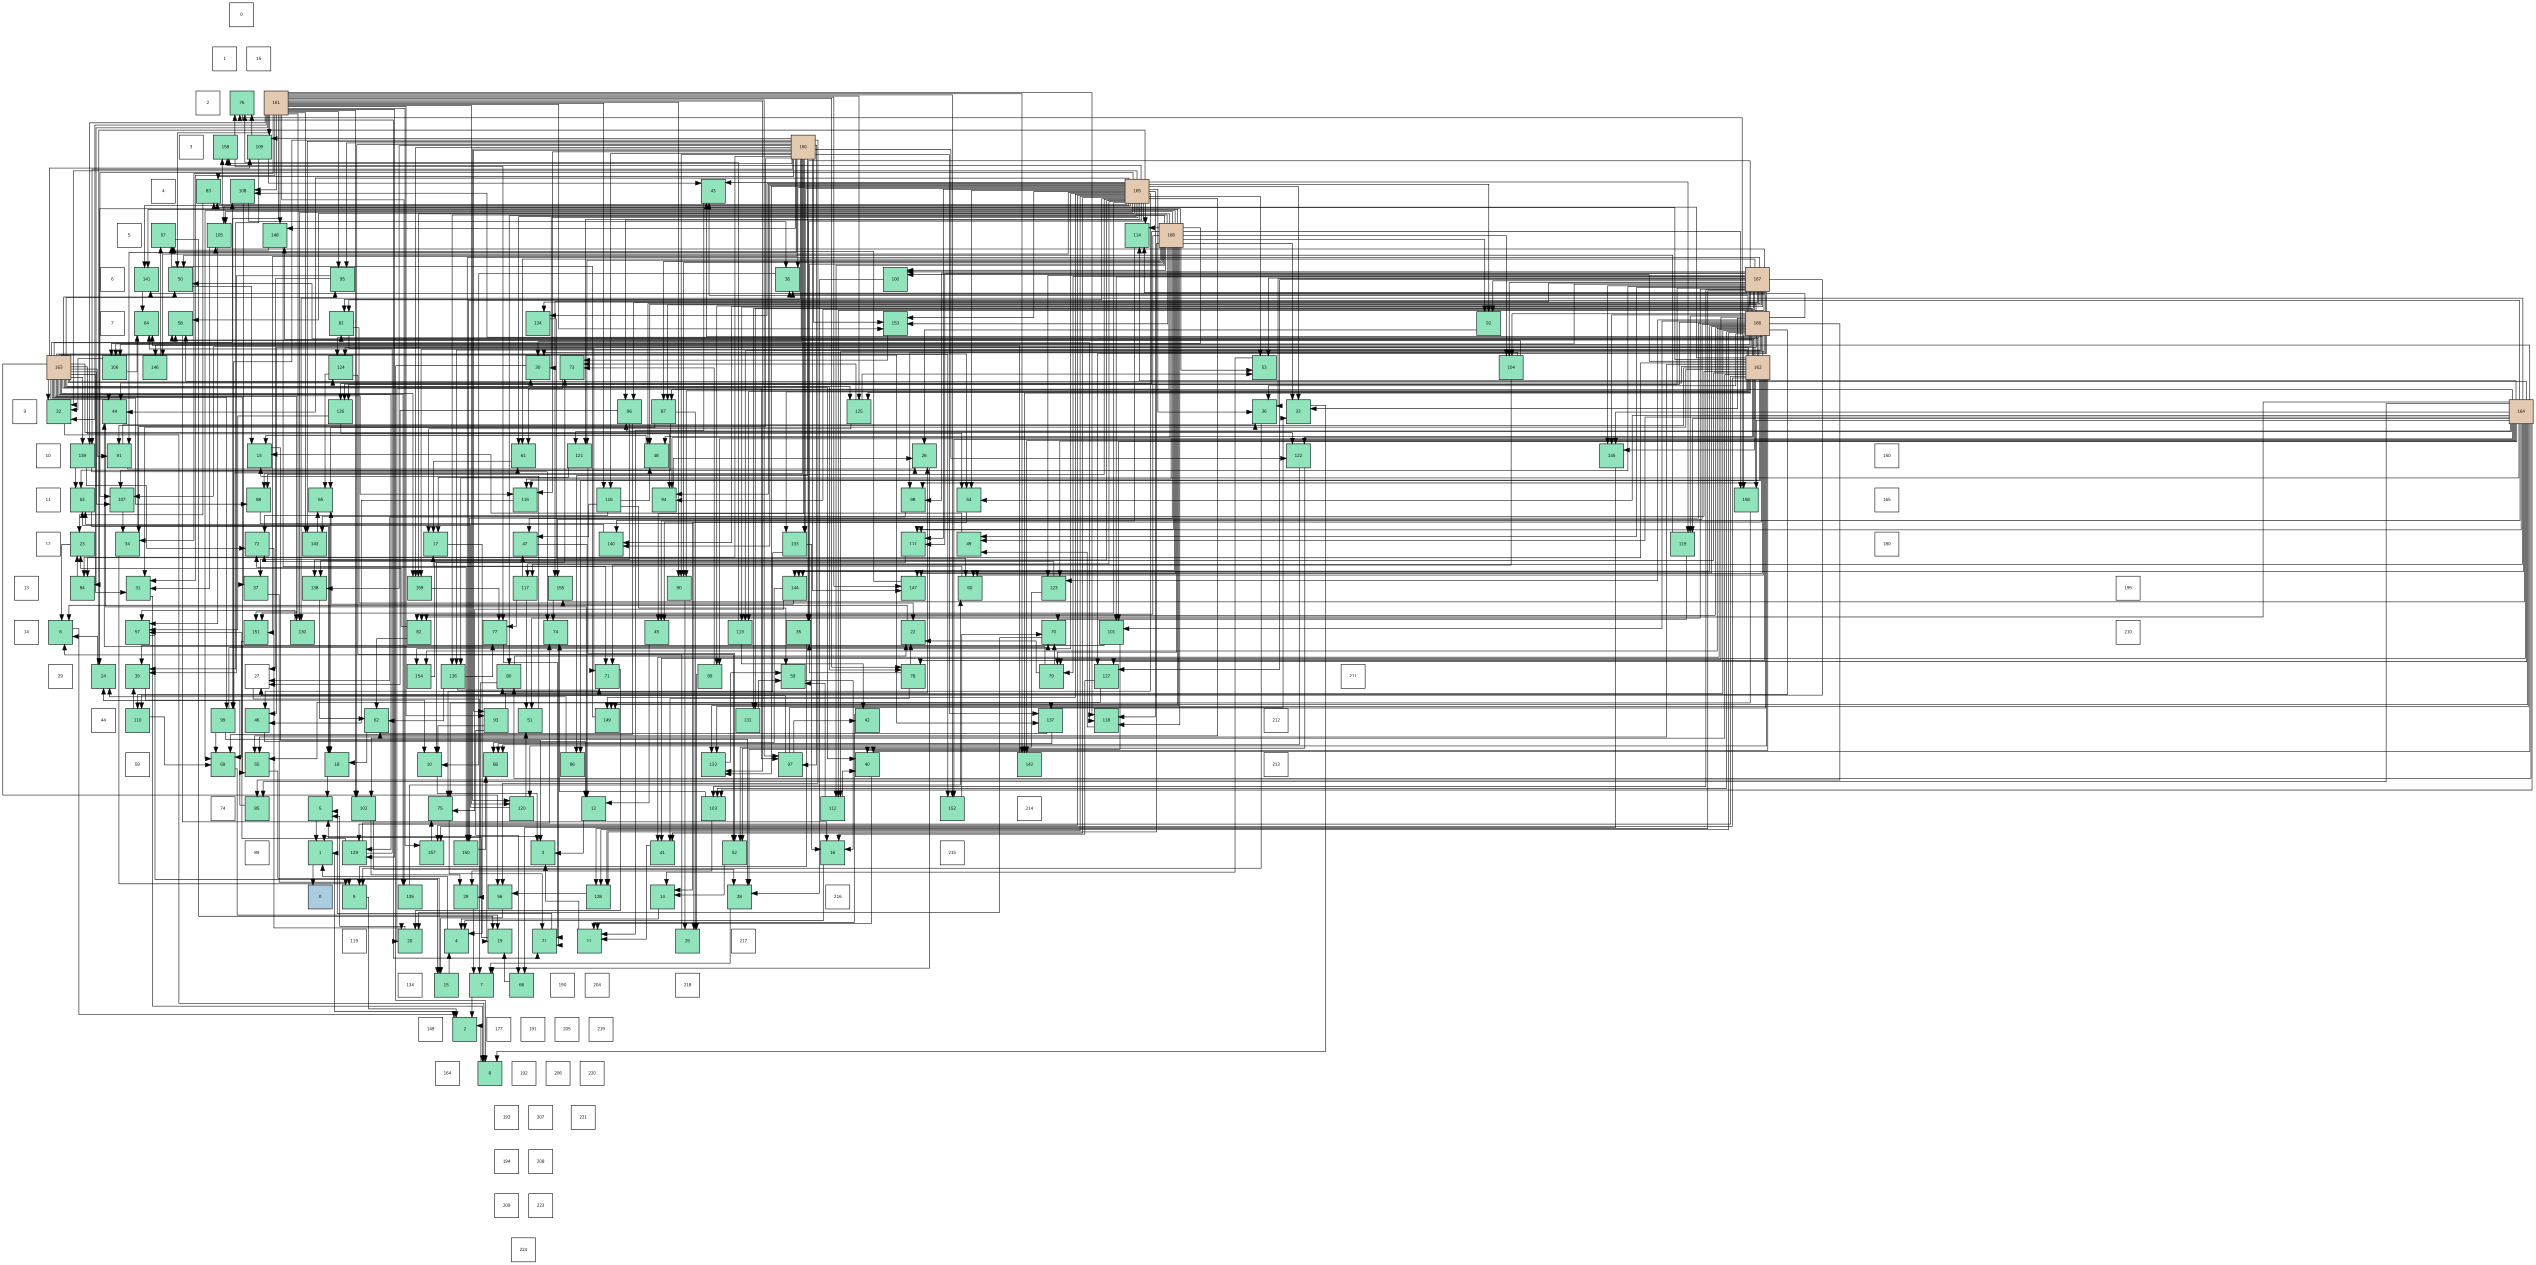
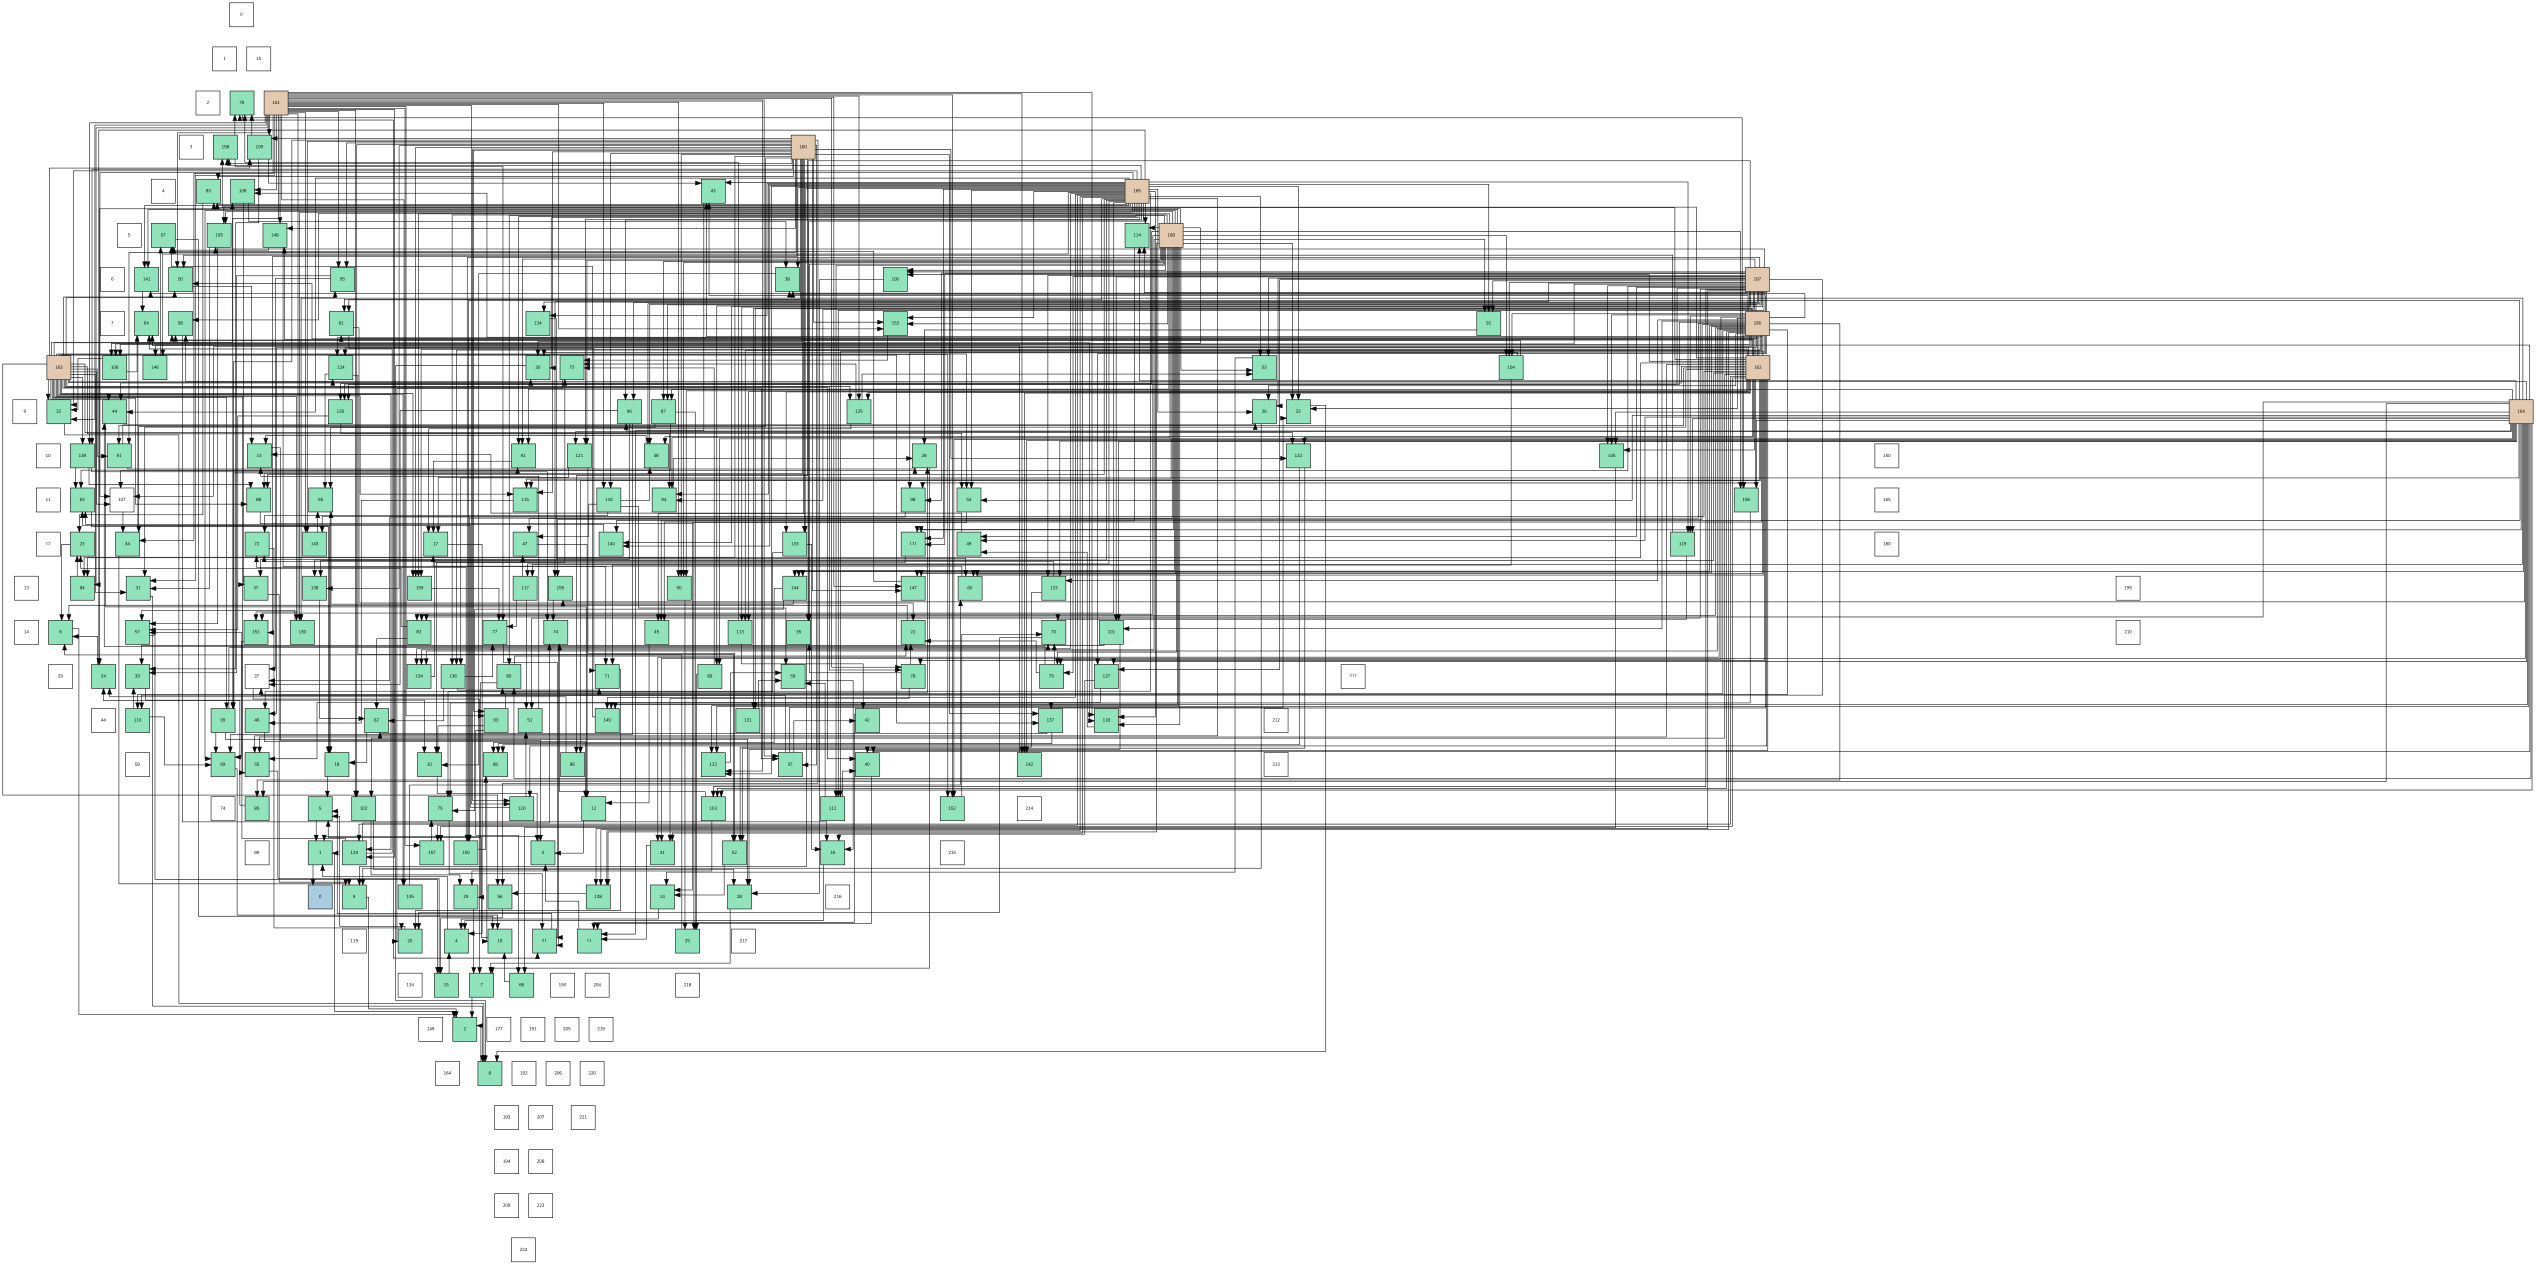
node "107": fillcolor #91e3bb -> #ffffff
edge "139" -> "72": now "139" -> "88"
edge "168" -> "154": added
